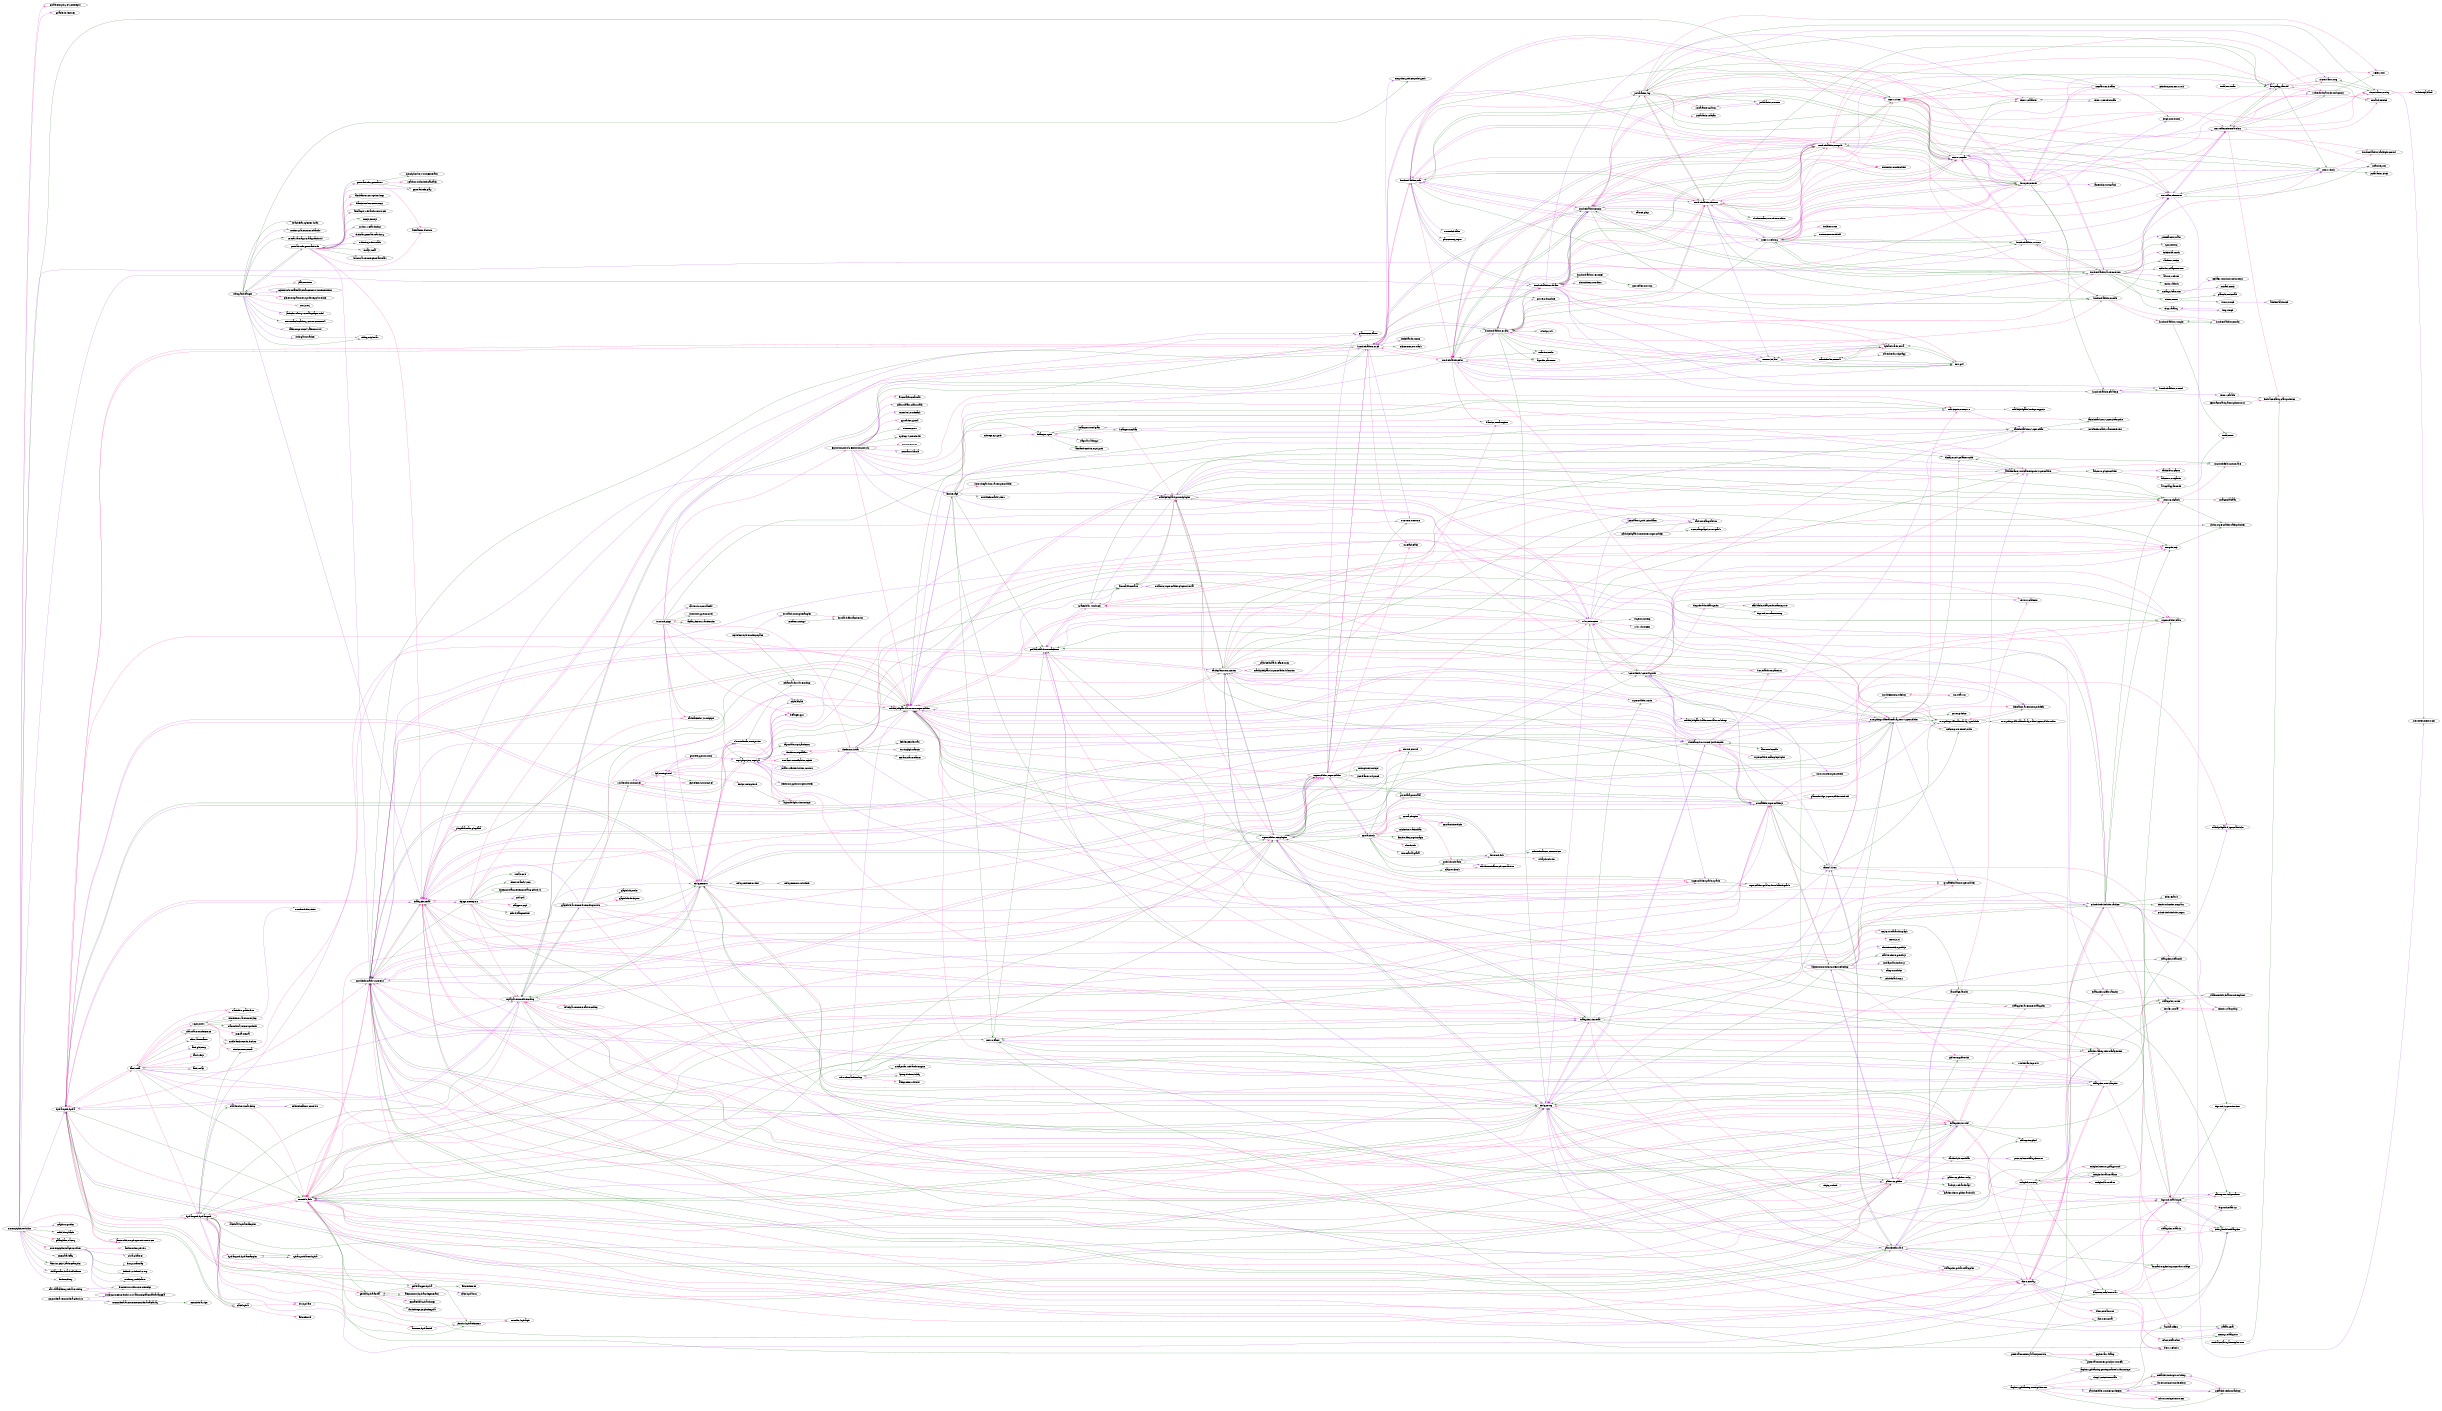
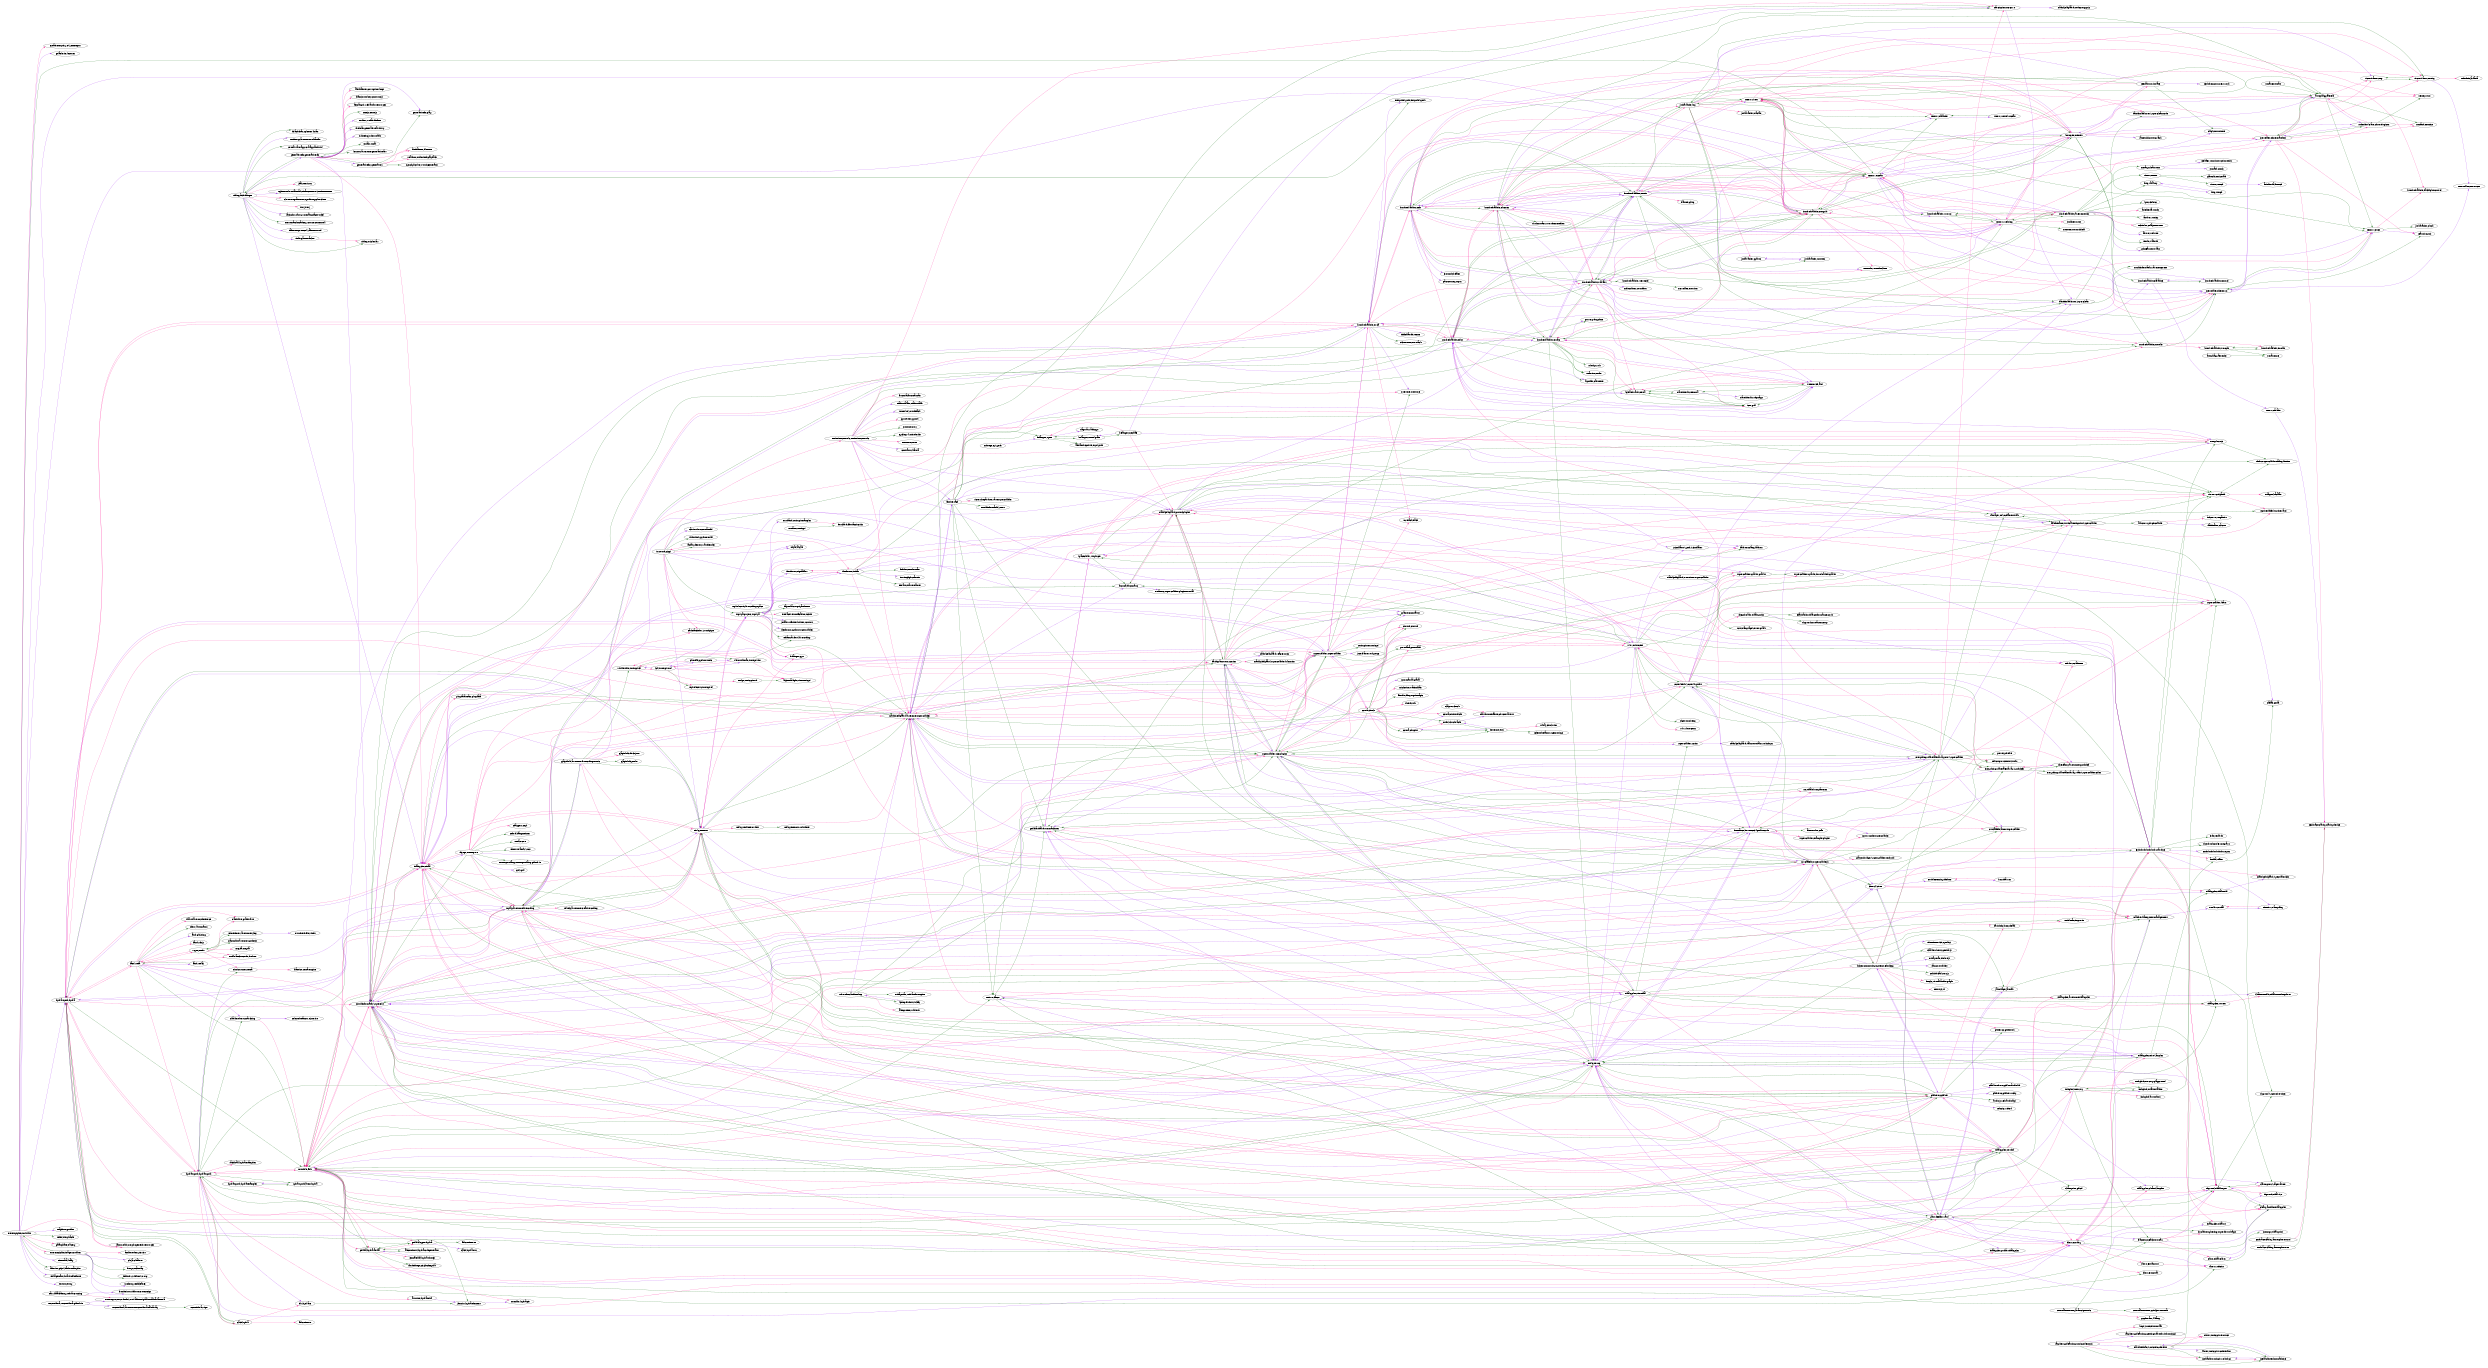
edge "hundredrabbits/Pilot" -> "frantic0/sema-engine": now "hundredrabbits/Pilot" -> "musikinformatik/SuperDirt"
edge "ccrma/chuck" -> "Calysto/chuck": now "ccrma/chuck" -> "grame-cncm/faust"
edge "Bubobubobubobubo/sardine" -> "thgrund/tidal-looper": color darkgreen -> deeppink
node "yecto/s2hs2-TidalCycles-0.8-": removed
edge "sebpiq/WebPd" -> "gibber-cc/gibber": reversed
